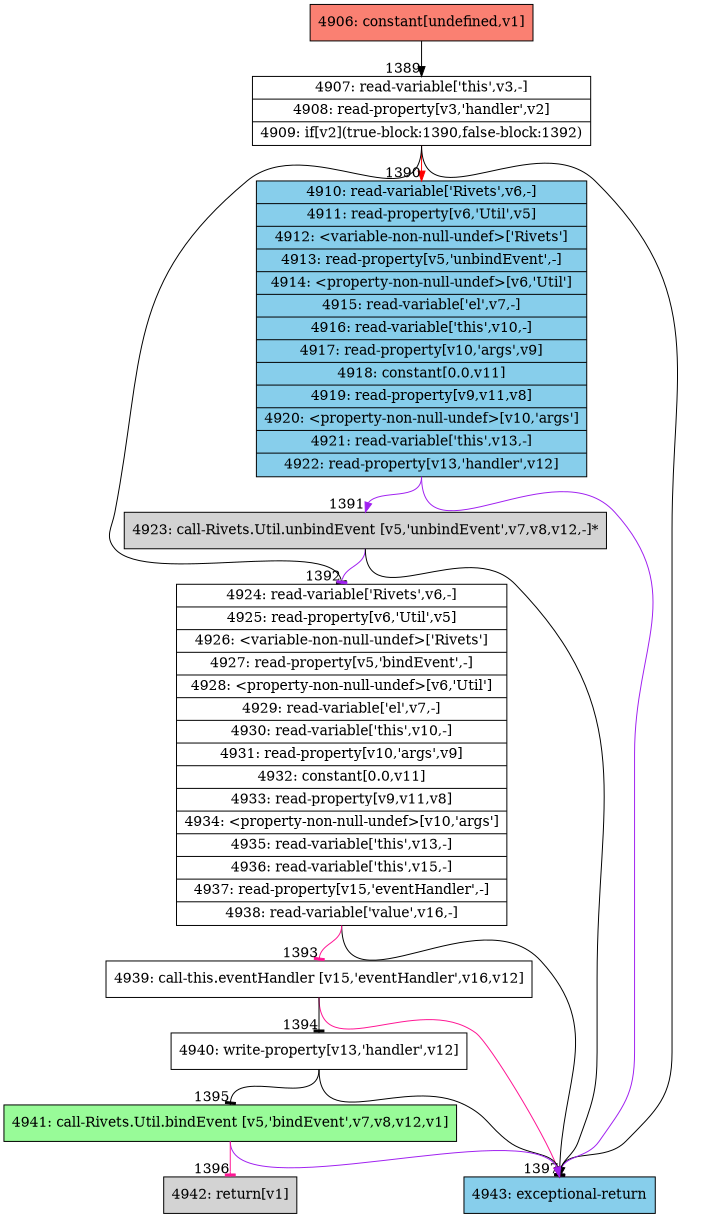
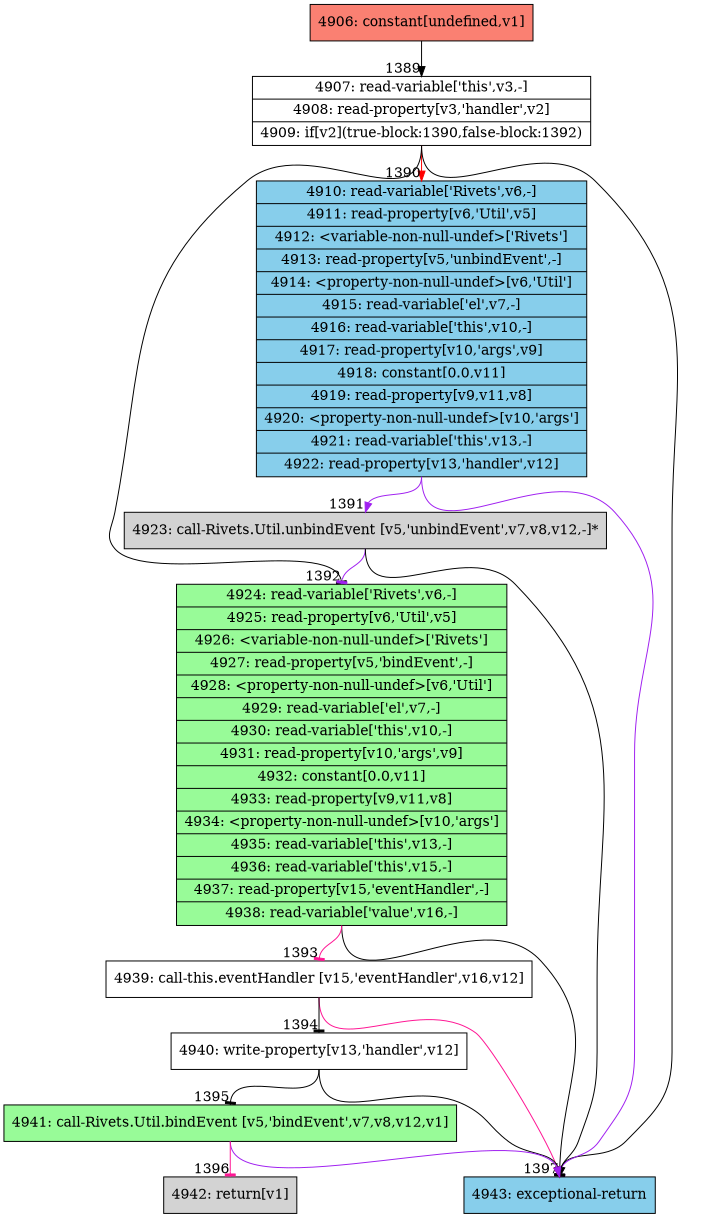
node "4924: read-variable['Rivets',v6,-]": fillcolor white -> palegreen
